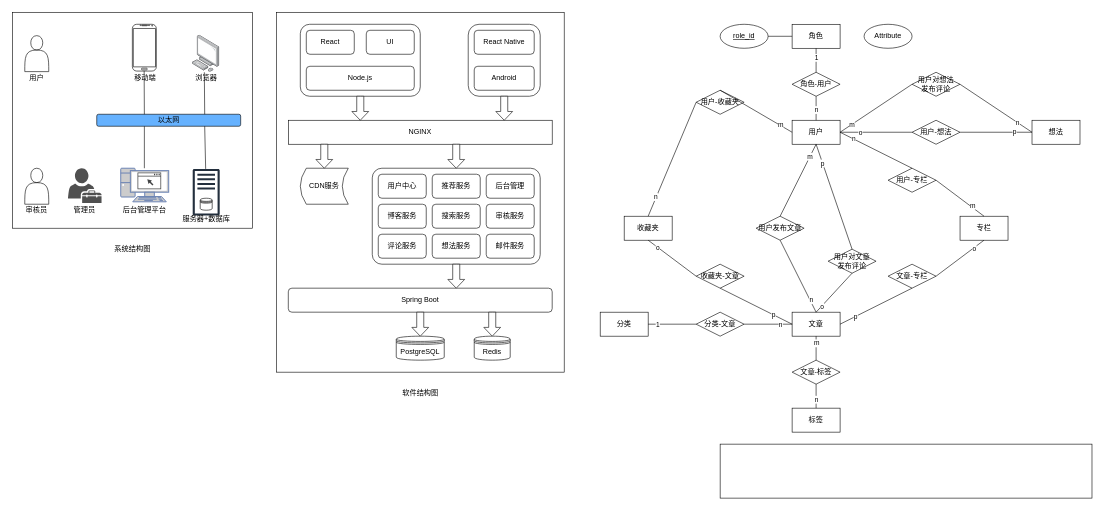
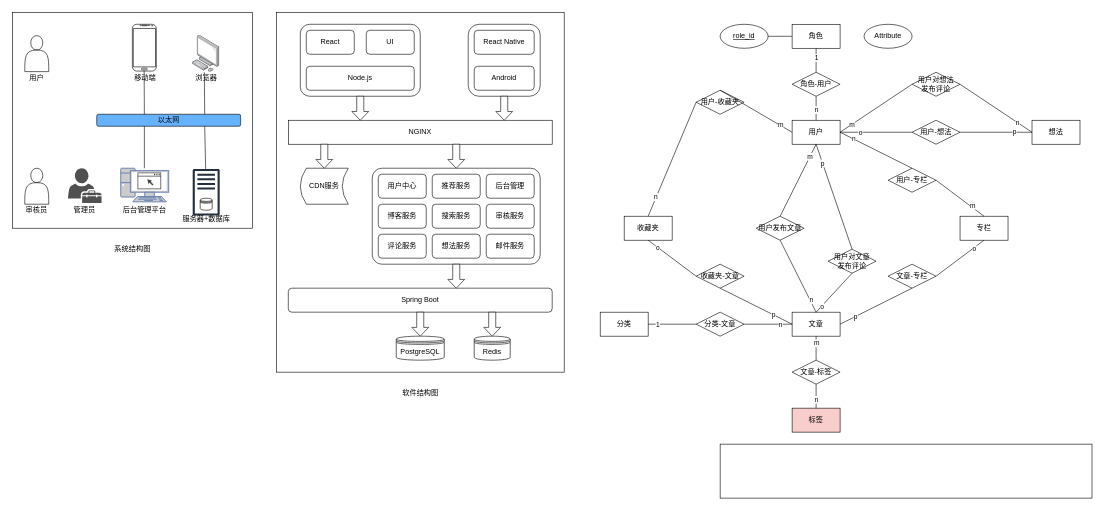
node "标签": fillcolor #ffffff -> #f8cecc
